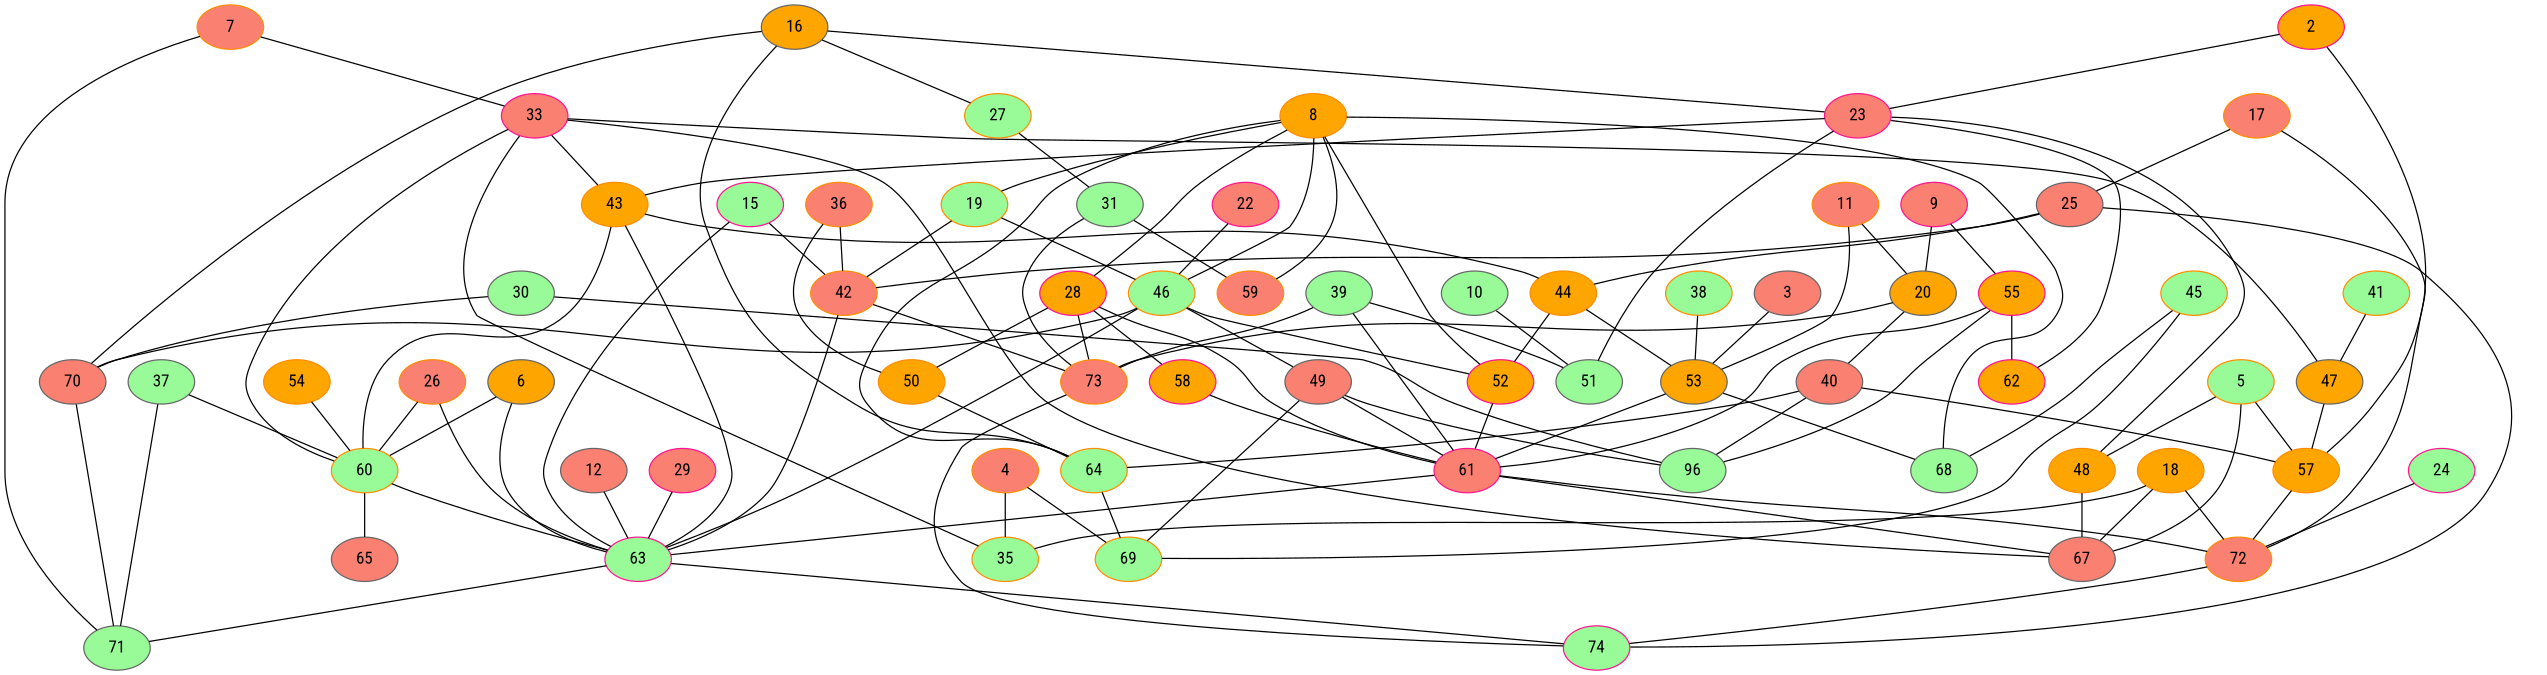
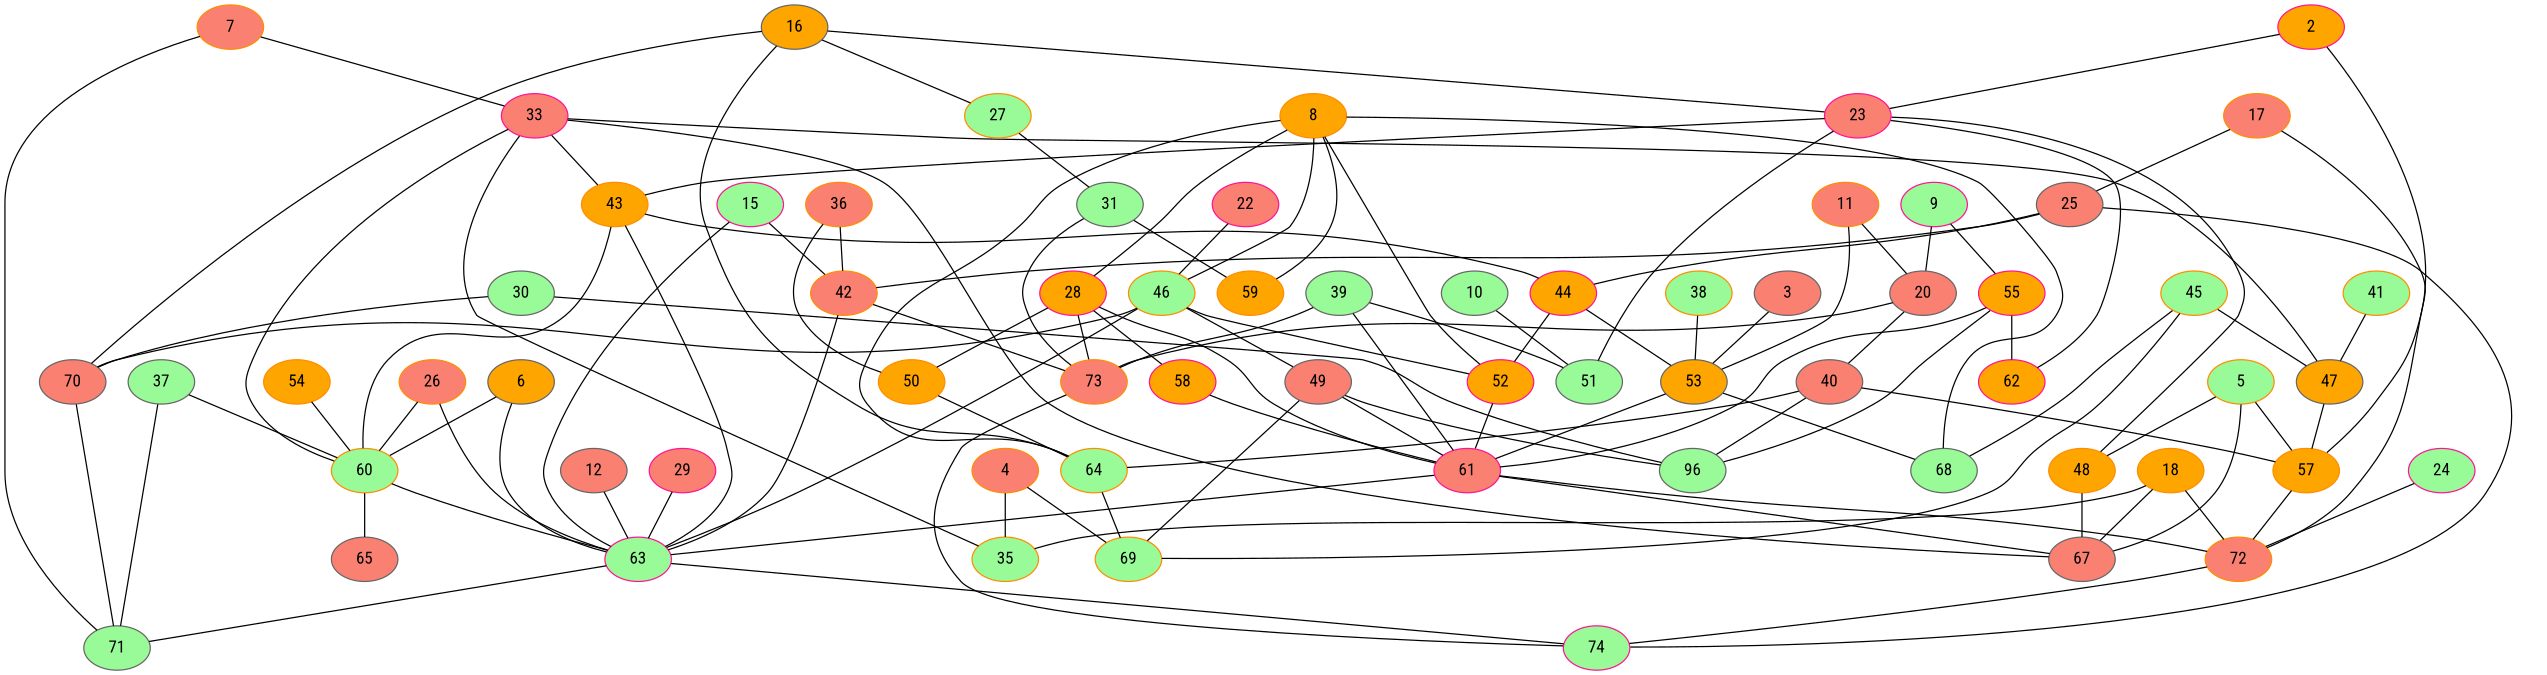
node "19": removed
node "9": fillcolor salmon -> palegreen
node "59": fillcolor salmon -> orange
node "44": color darkorange -> deeppink
node "20": fillcolor orange -> salmon
edge "45" -- "47": added
